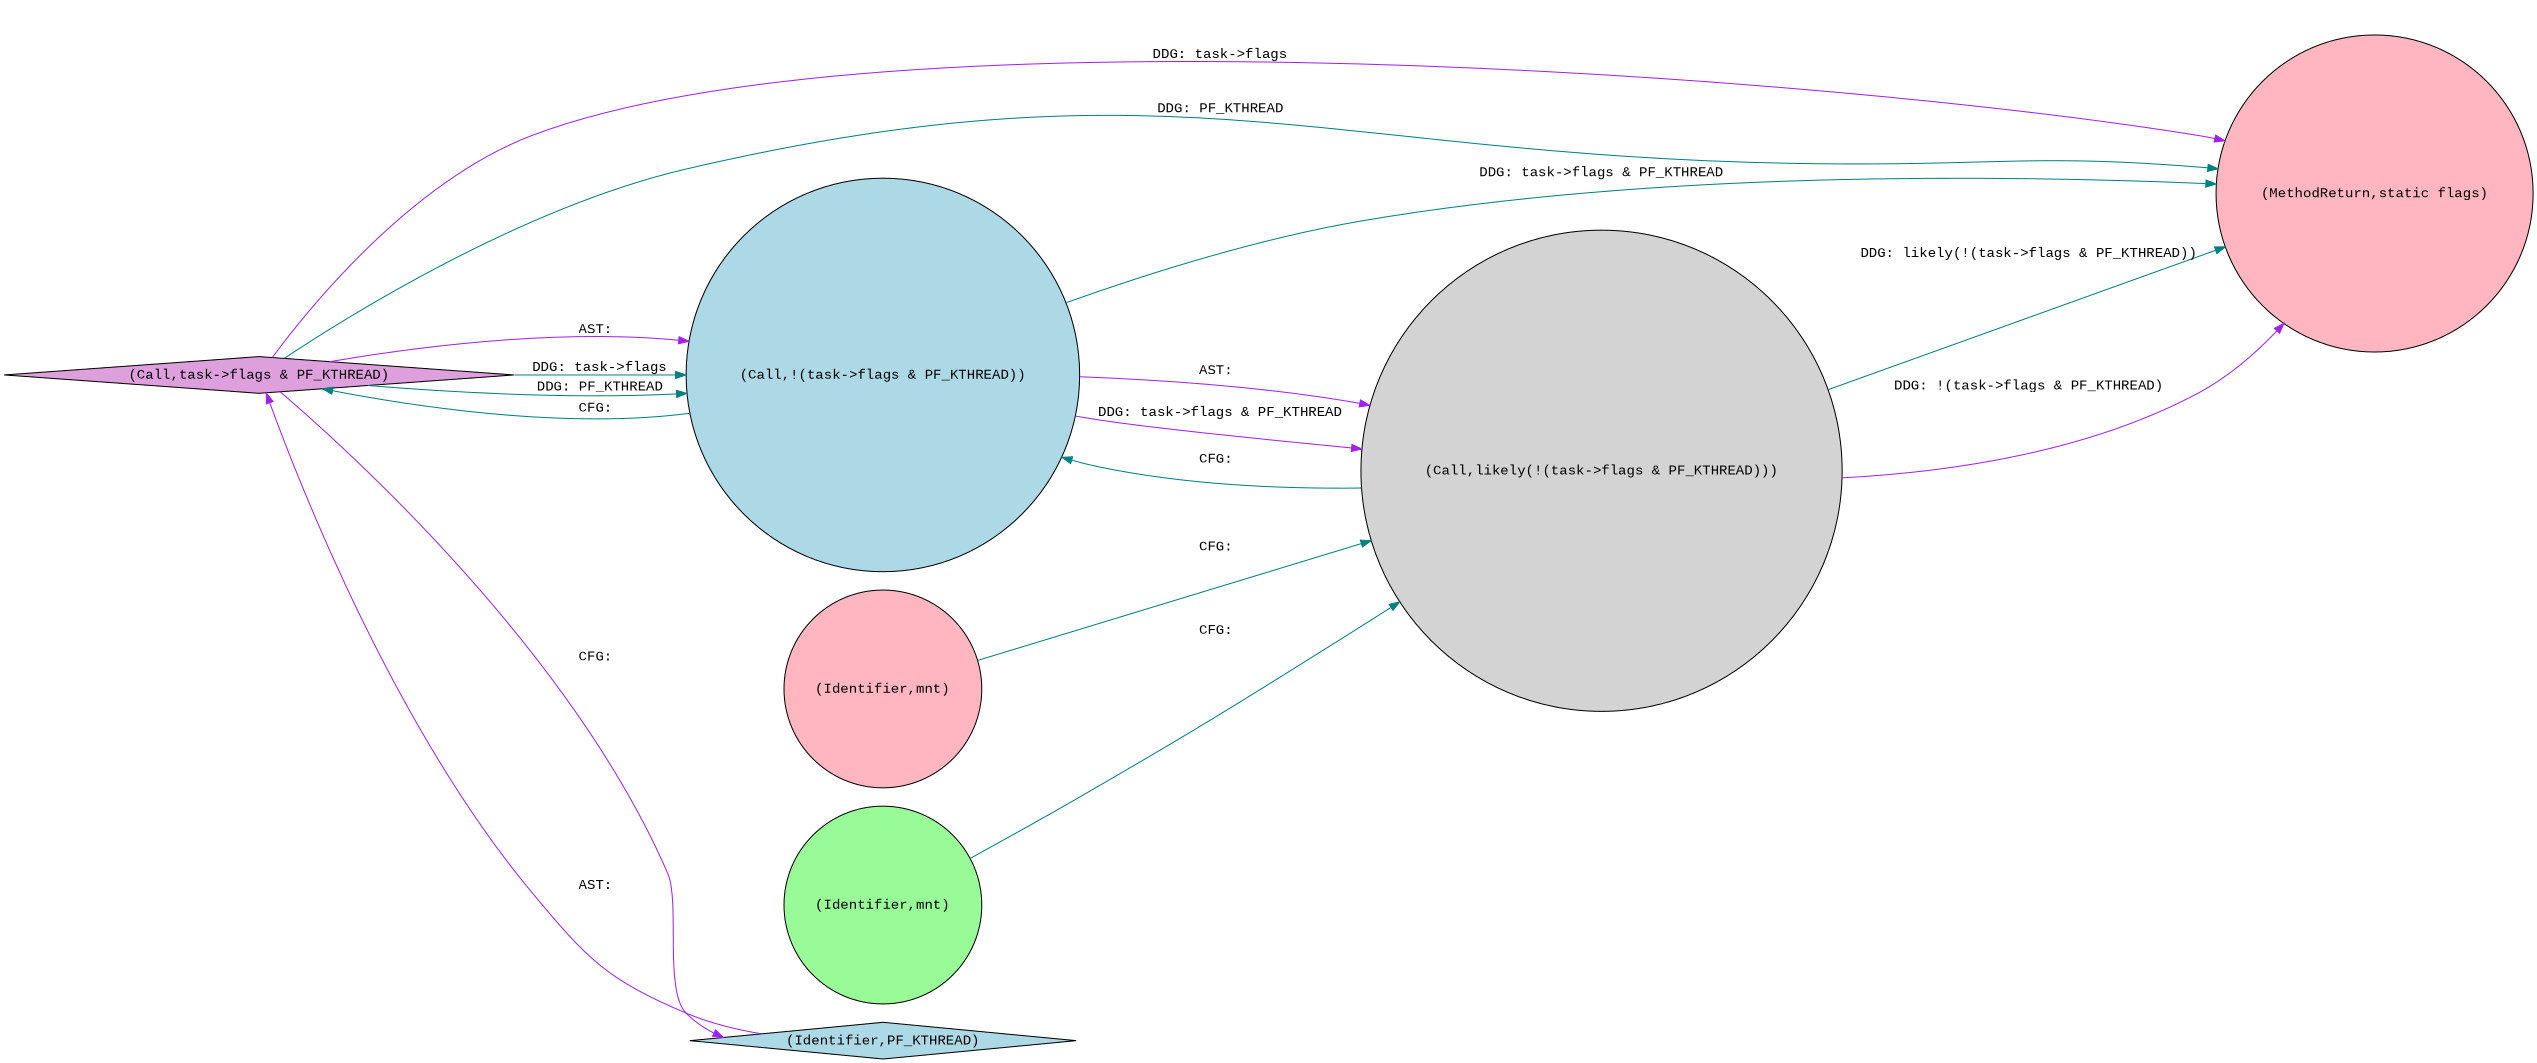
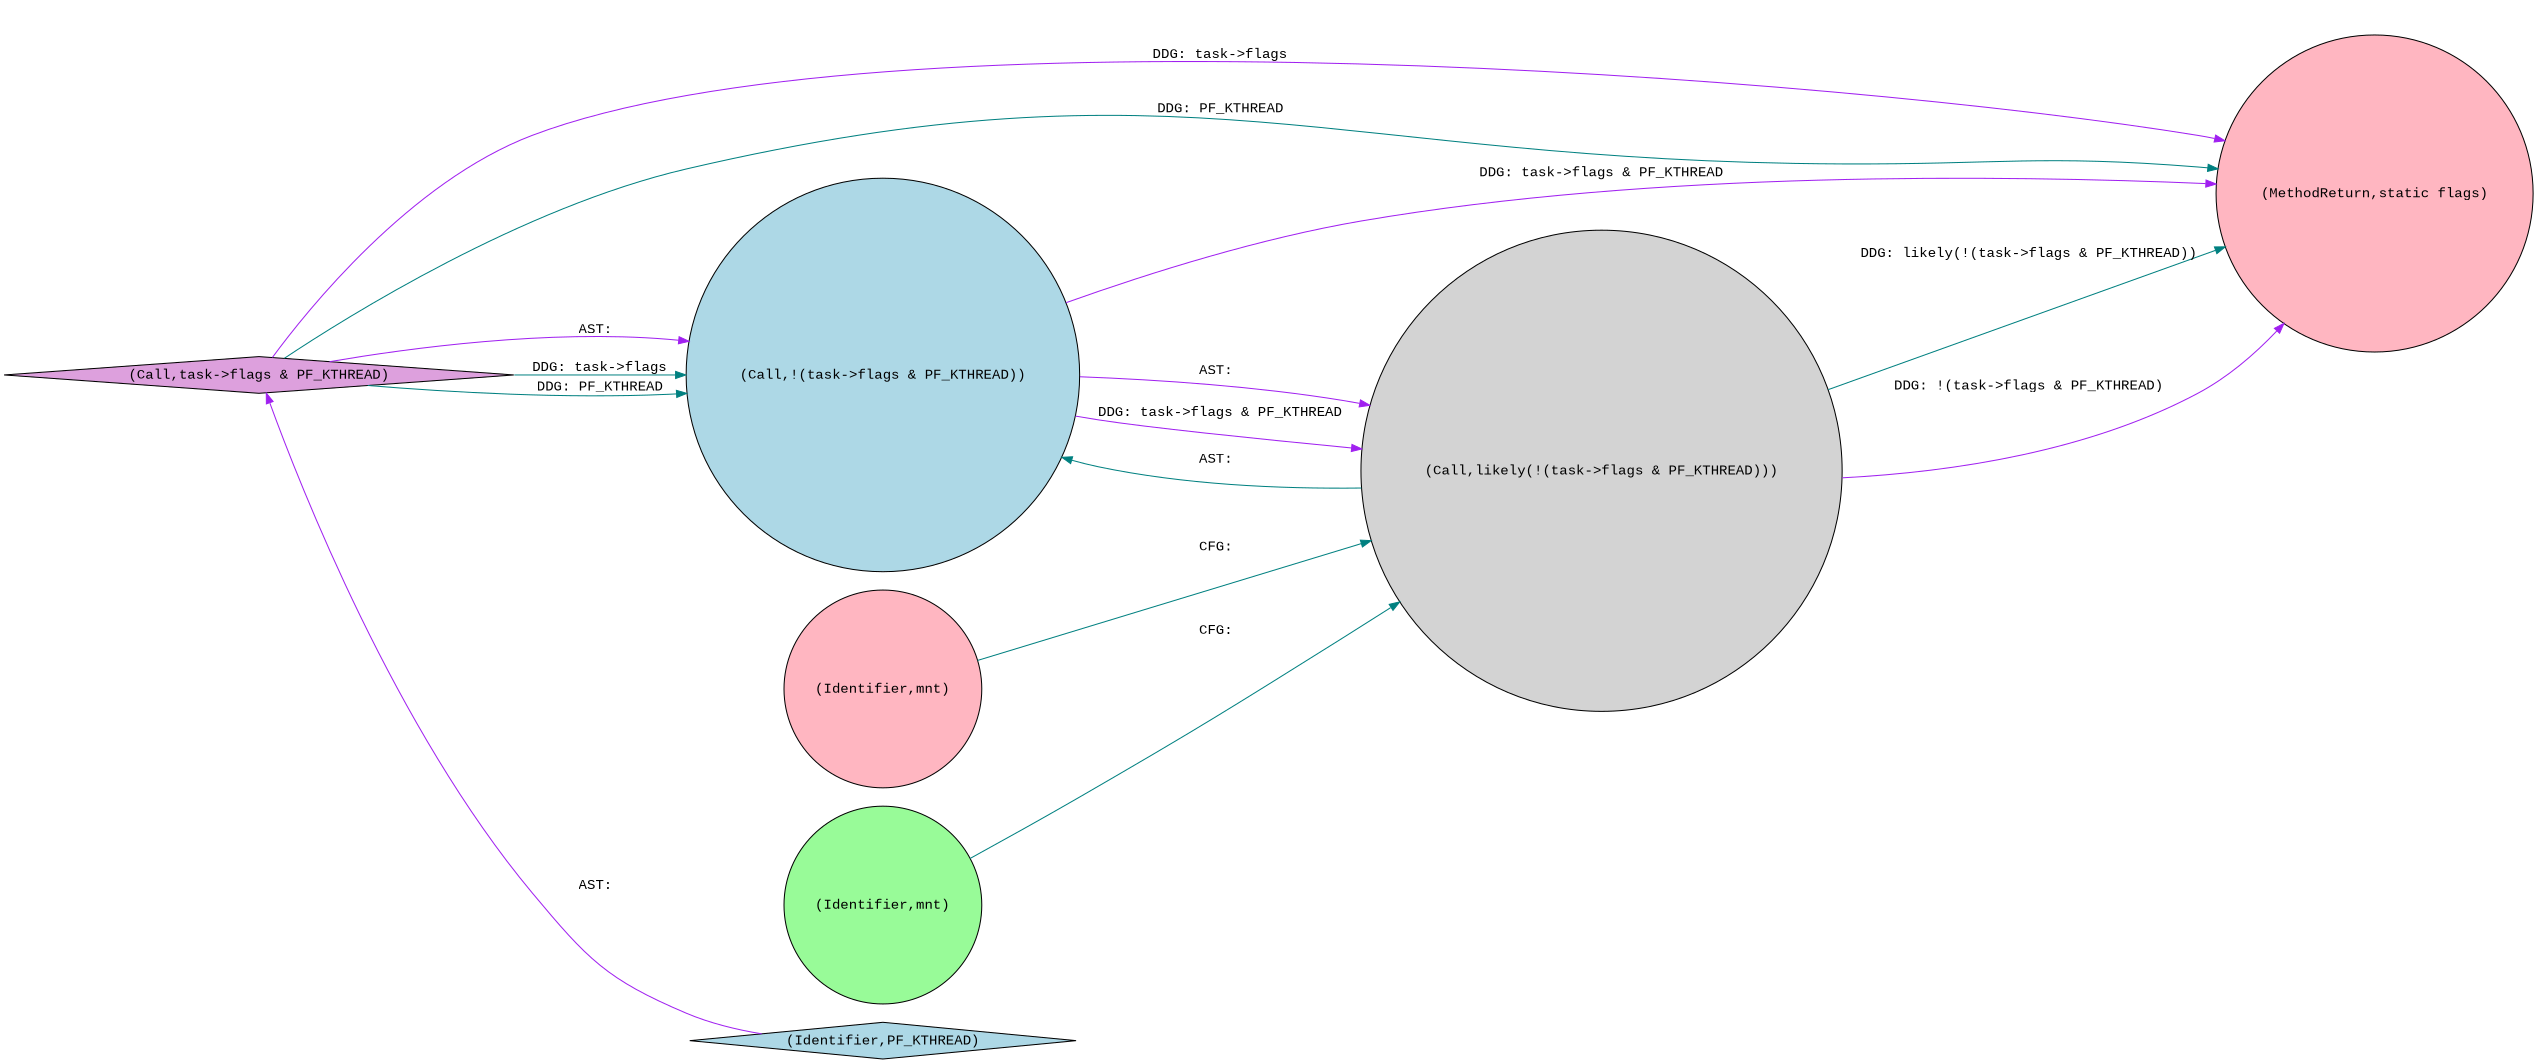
edge "(Call,!(task->flags & PF_KTHREAD))" -> "(MethodReturn,static flags)": color teal -> purple
edge "(Call,!(task->flags & PF_KTHREAD))" -> "(Call,task->flags & PF_KTHREAD)": removed, label "CFG:"
edge "(Call,likely(!(task->flags & PF_KTHREAD)))" -> "(Call,!(task->flags & PF_KTHREAD))": label "CFG: " -> "AST: "
edge "(Call,task->flags & PF_KTHREAD)" -> "(Identifier,PF_KTHREAD)": removed, label "CFG:"
